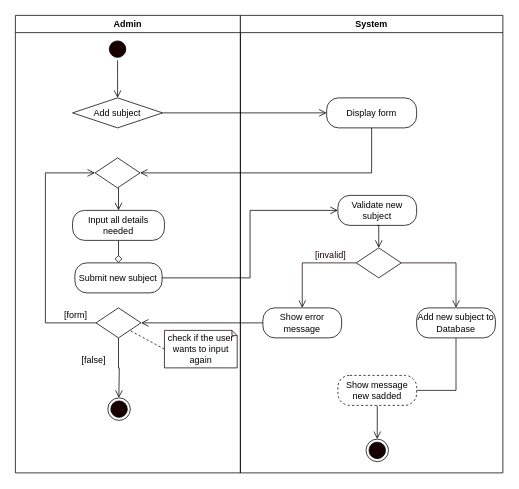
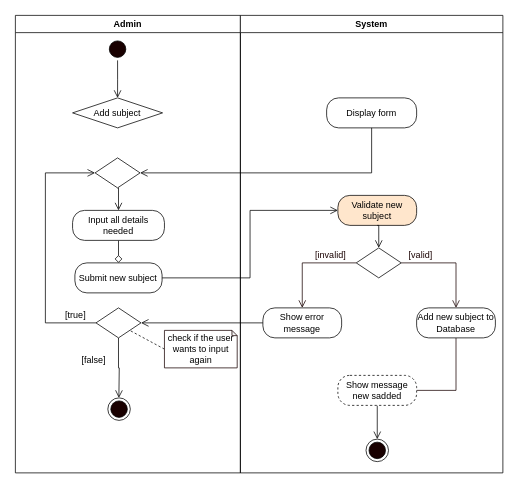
edge "Add subject" -> "Display form": removed
node "Validate new subject": fillcolor #ffffff -> #ffe6cc
node "[valid]": added
node "[form]": label "[form]" -> "[true]"
